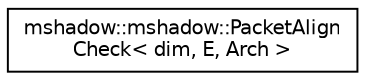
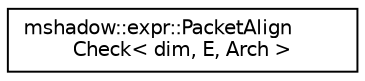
node "mshadow::mshadow::PacketAlign Check< dim, E, Arch >": label "mshadow::mshadow::PacketAlign Check< dim, E, Arch >" -> "mshadow::expr::PacketAlign Check< dim, E, Arch >"
